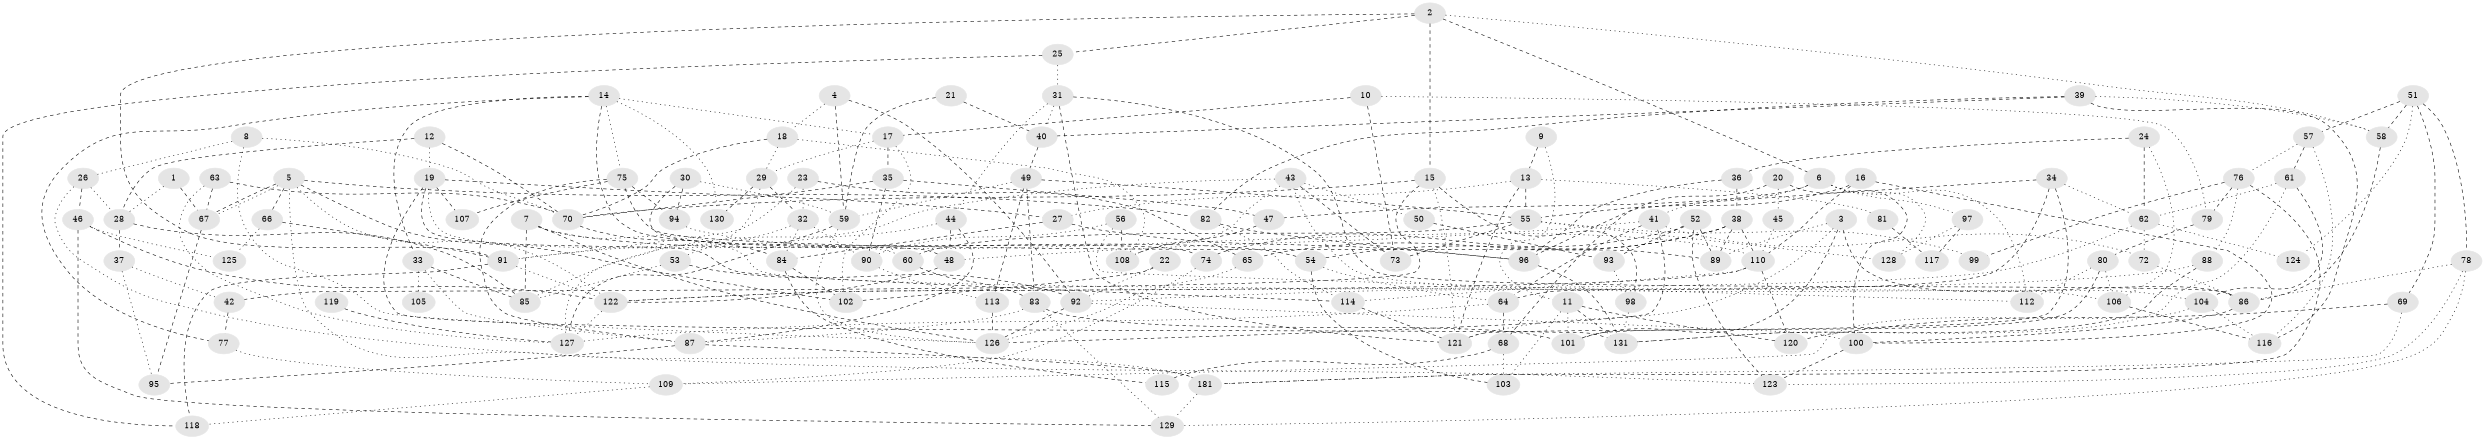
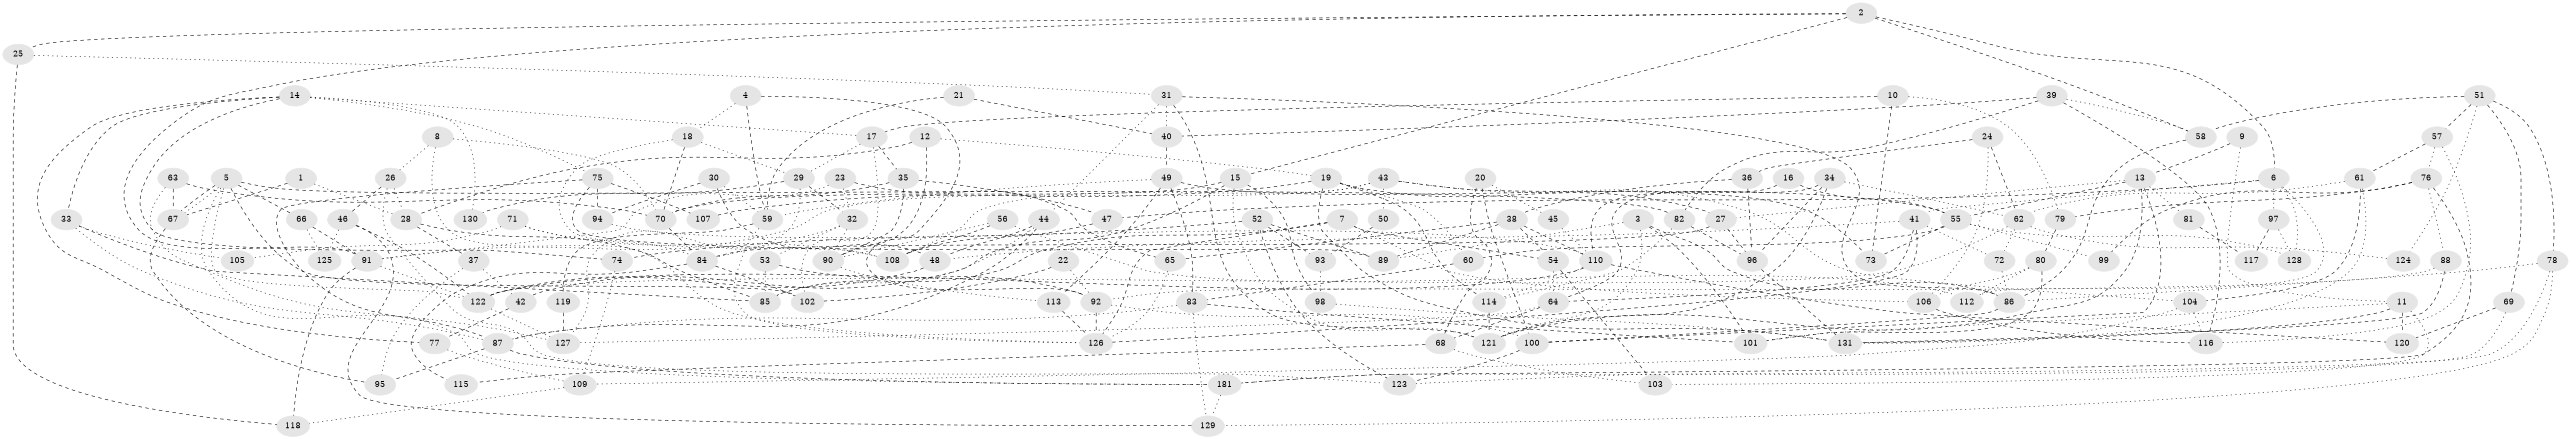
edge "2" -- "58": style dotted -> dashed
edge "12" -- "70": now "12" -- "90"
node "71": added
edge "59" -- "127": now "59" -- "119"
edge "16" -- "100": now "13" -- "100"
